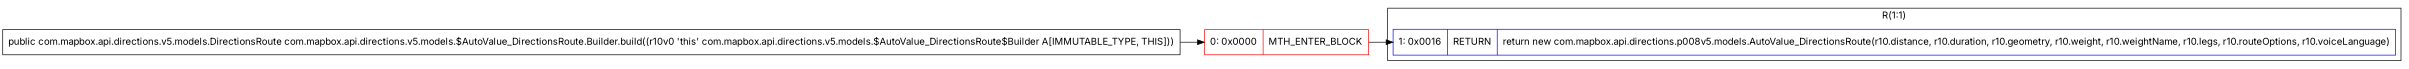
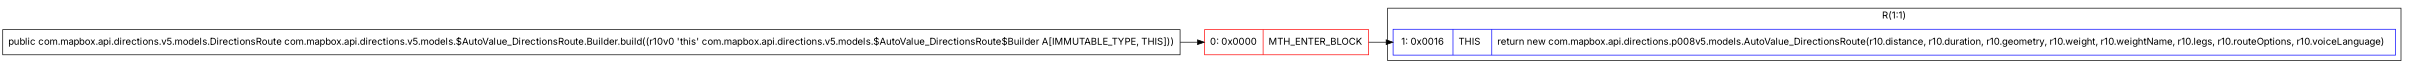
node "1: 0x0016": text "RETURN" -> "THIS"
